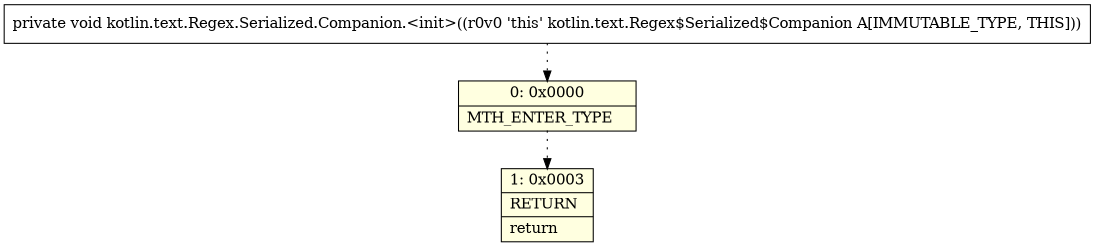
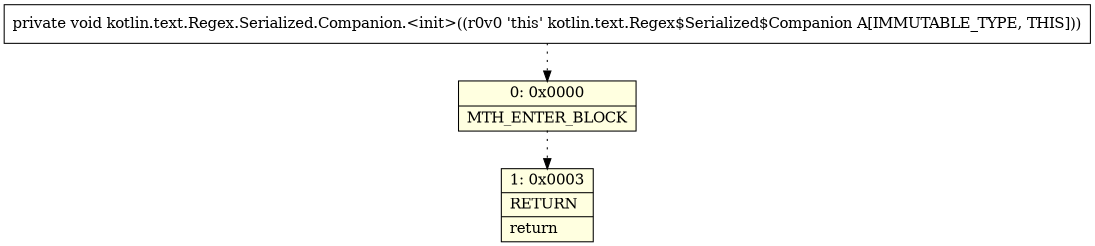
node "0: 0x0000": text "MTH_ENTER_TYPE" -> "MTH_ENTER_BLOCK"
